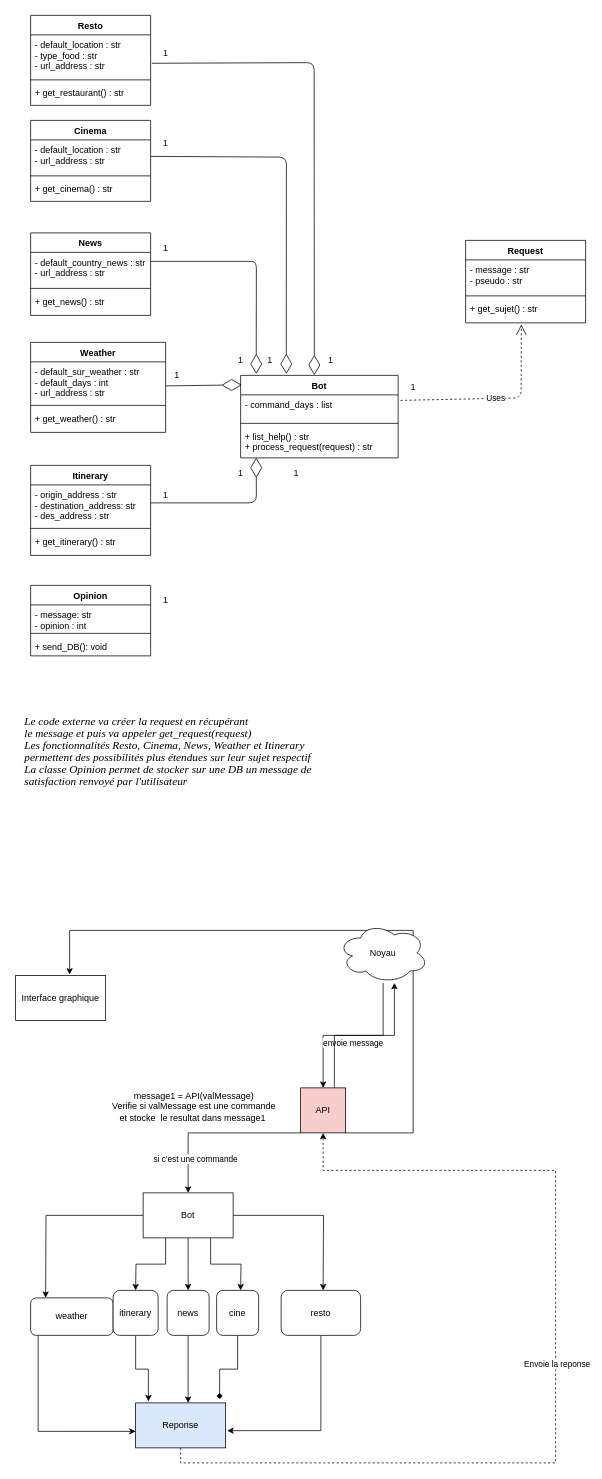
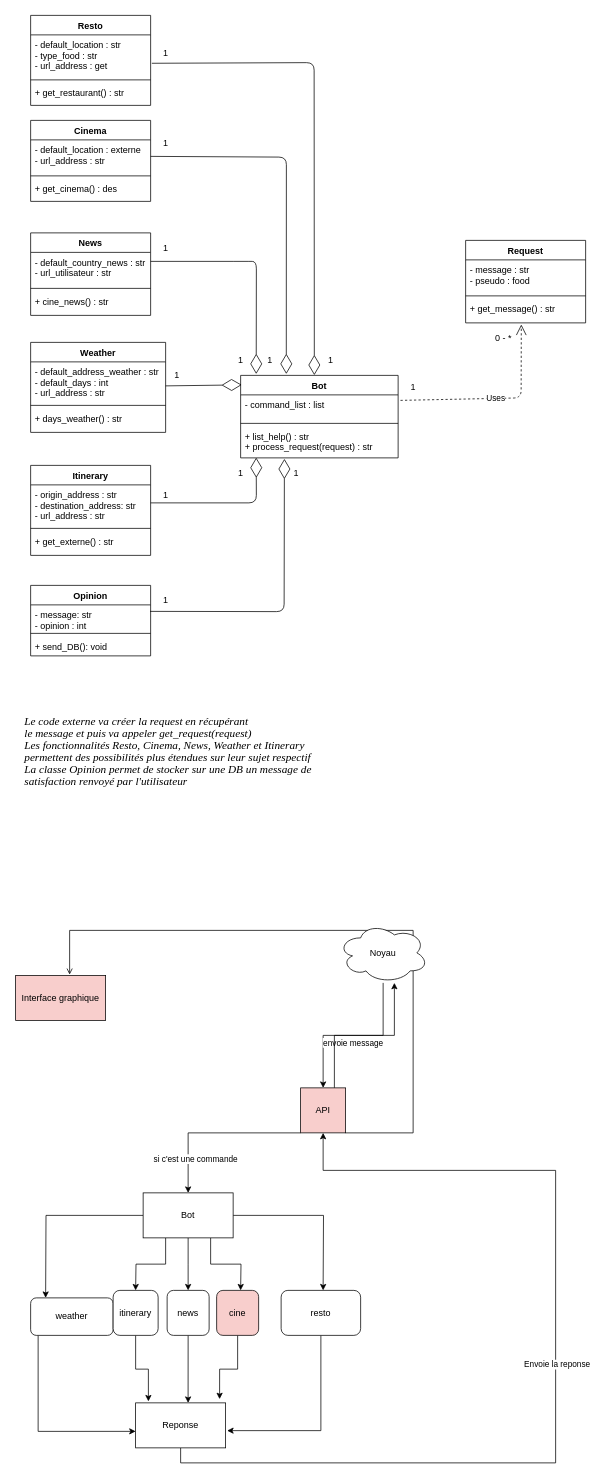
node "- default_location : str - type_food : str - url_address : str": label "- default_location : str - type_food : str - url_address : str" -> "- default_location : str - type_food : str - url_address : get"
node "- default_location : str - url_address : str": label "- default_location : str - url_address : str" -> "- default_location : externe - url_address : str"
node "+ get_cinema() : str": label "+ get_cinema() : str" -> "+ get_cinema() : des"
node "- default_country_news : str - url_address : str": label "- default_country_news : str - url_address : str" -> "- default_country_news : str - url_utilisateur : str"
node "- message : str - pseudo : str": label "- message : str - pseudo : str" -> "- message : str - pseudo : food"
node "+ get_news() : str": label "+ get_news() : str" -> "+ cine_news() : str"
node "+ get_sujet() : str": label "+ get_sujet() : str" -> "+ get_message() : str"
node "0 - *": added
node "- default_sur_weather : str - default_days : int - url_address : str": label "- default_sur_weather : str - default_days : int - url_address : str" -> "- default_address_weather : str - default_days : int - url_address : str"
node "- command_days : list": label "- command_days : list" -> "- command_list : list"
node "+ get_weather() : str": label "+ get_weather() : str" -> "+ days_weather() : str"
node "- origin_address : str - destination_address: str - des_address : str": label "- origin_address : str - destination_address: str - des_address : str" -> "- origin_address : str - destination_address: str - url_address : str"
node "+ get_itinerary() : str": label "+ get_itinerary() : str" -> "+ get_externe() : str"
edge "- message: str - opinion : int" -> "+ list_help() : str + process_request(request) : str": added
edge "API" -> "Interface graphique": arrowhead classic -> open
node "Interface graphique": fillcolor #ffffff -> #f8cecc
node "message1 = API(valMessage) Verifie si valMessage est une commande et stocke le resultat dans message1": removed
node "cine": fillcolor #ffffff -> #f8cecc
edge "cine" -> "Reponse": arrowhead diamond -> classic
node "Reponse": fillcolor #dae8fc -> #ffffff
edge "Reponse" -> "API": style dashed -> solid
